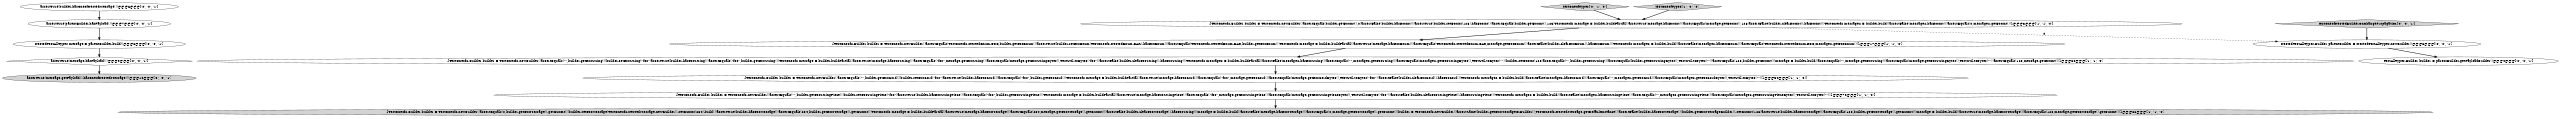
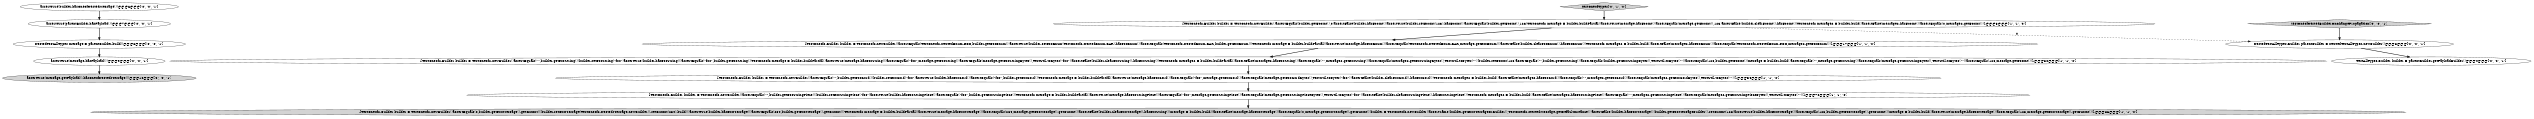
node "testOneofTypes['1', '0', '0']": removed
node "assertTrue(message.hasPayload())@@@9@@@['0', '0', '1']": shape diamond -> ellipse
